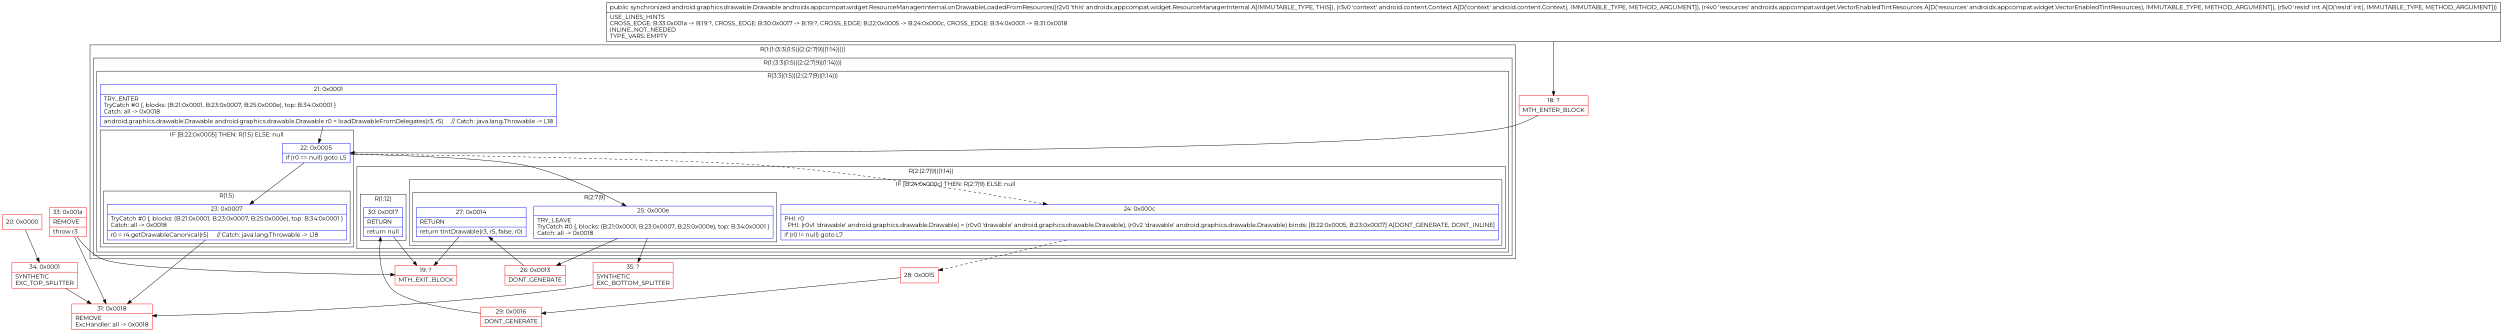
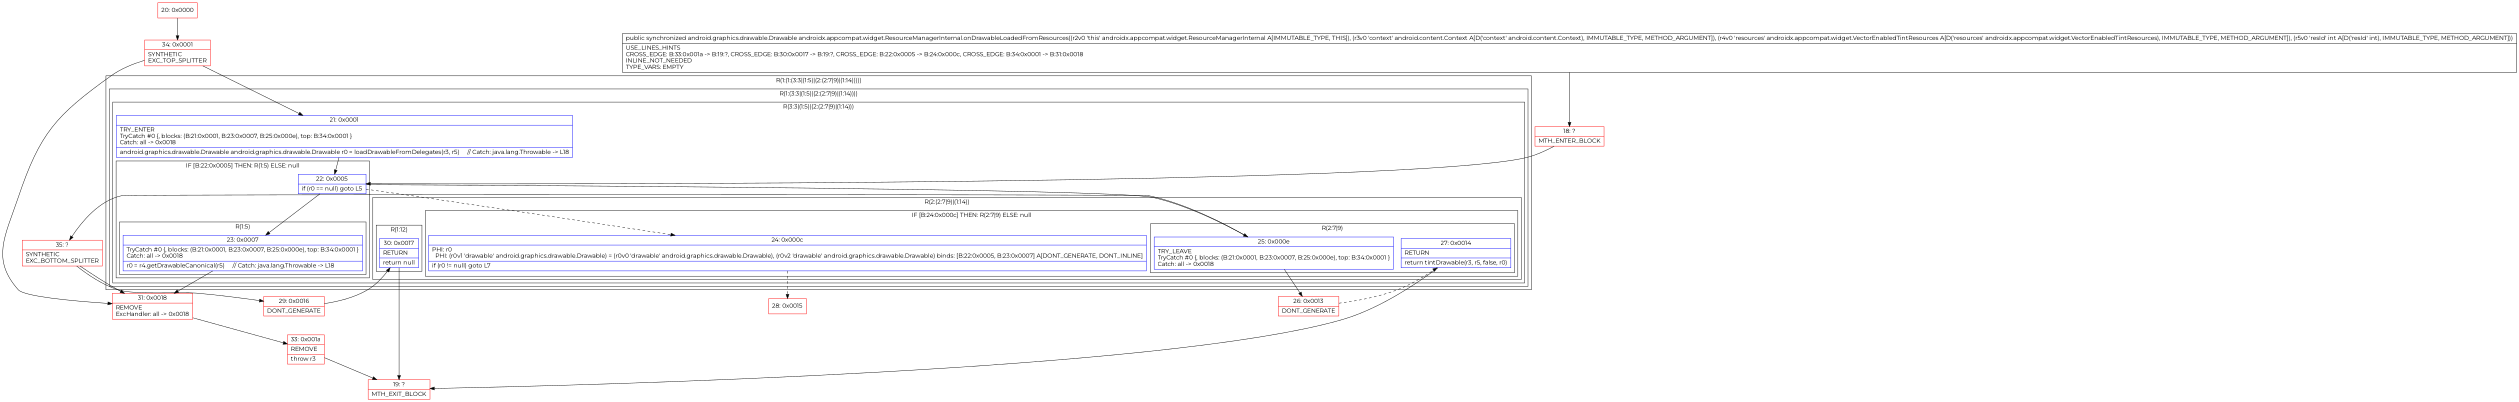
edge "34: 0x0001" -> "21: 0x0001": added
edge "26: 0x0013" -> "27: 0x0014": style solid -> dashed
edge "33: 0x001a" -> "31: 0x0018": reversed
edge "28: 0x0015" -> "29: 0x0016": now "35: ?" -> "29: 0x0016"
